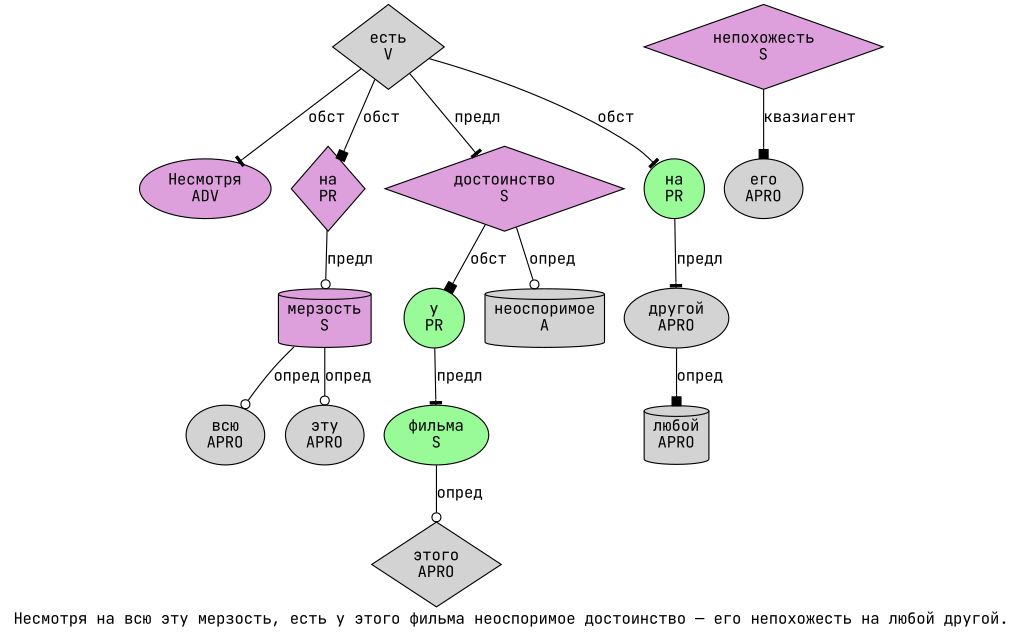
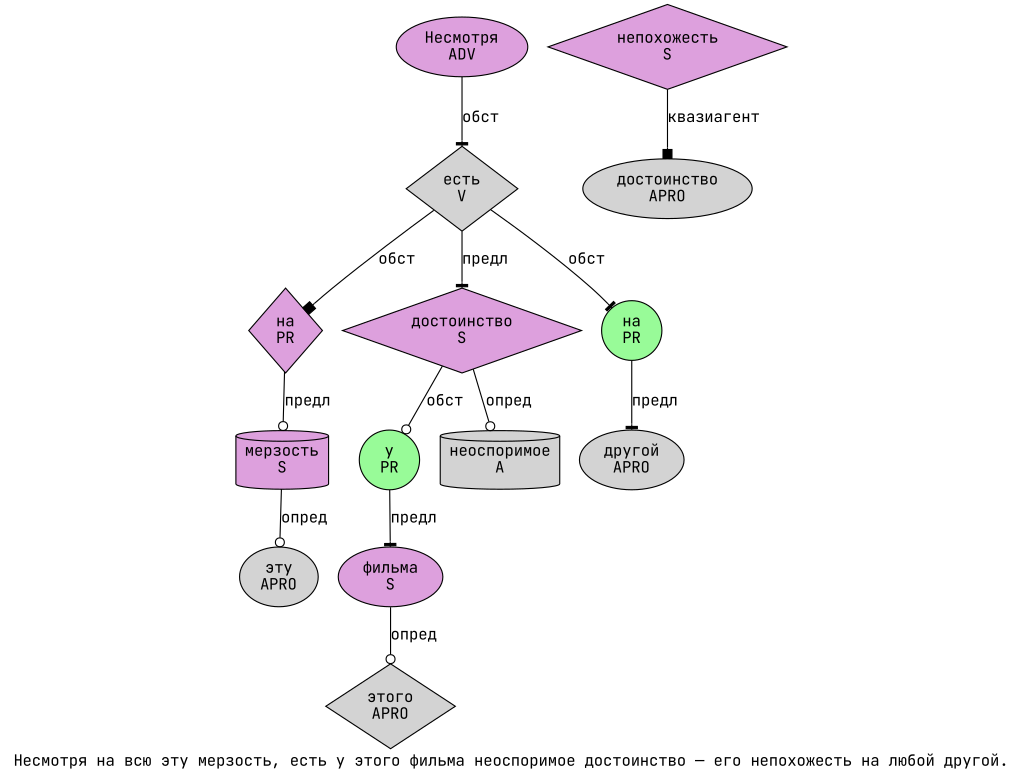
edge "есть V" -> "Несмотря ADV": reversed
node "его APRO": label "его APRO" -> "достоинство APRO"
edge "достоинство S" -> "у PR": arrowhead box -> odot
node "всю APRO": removed
node "фильма S": fillcolor palegreen -> plum
node "любой APRO": removed
